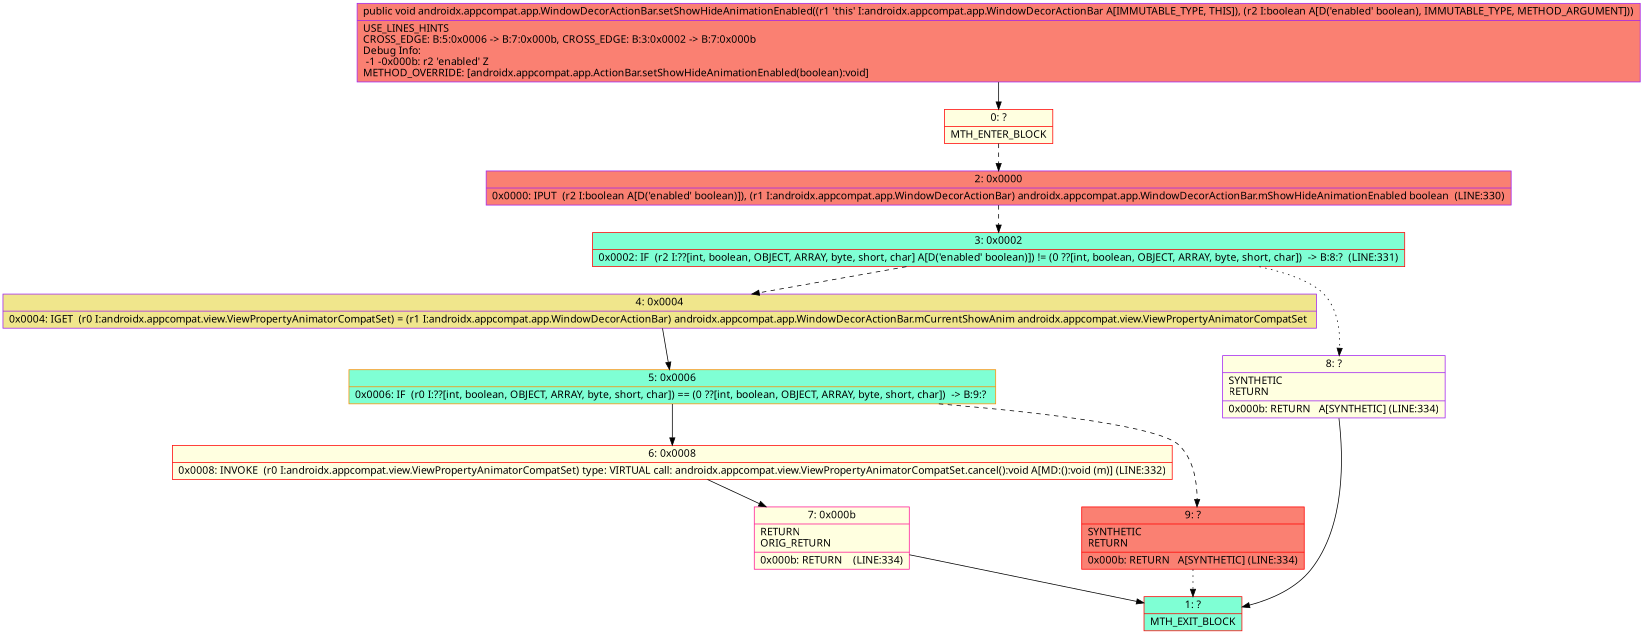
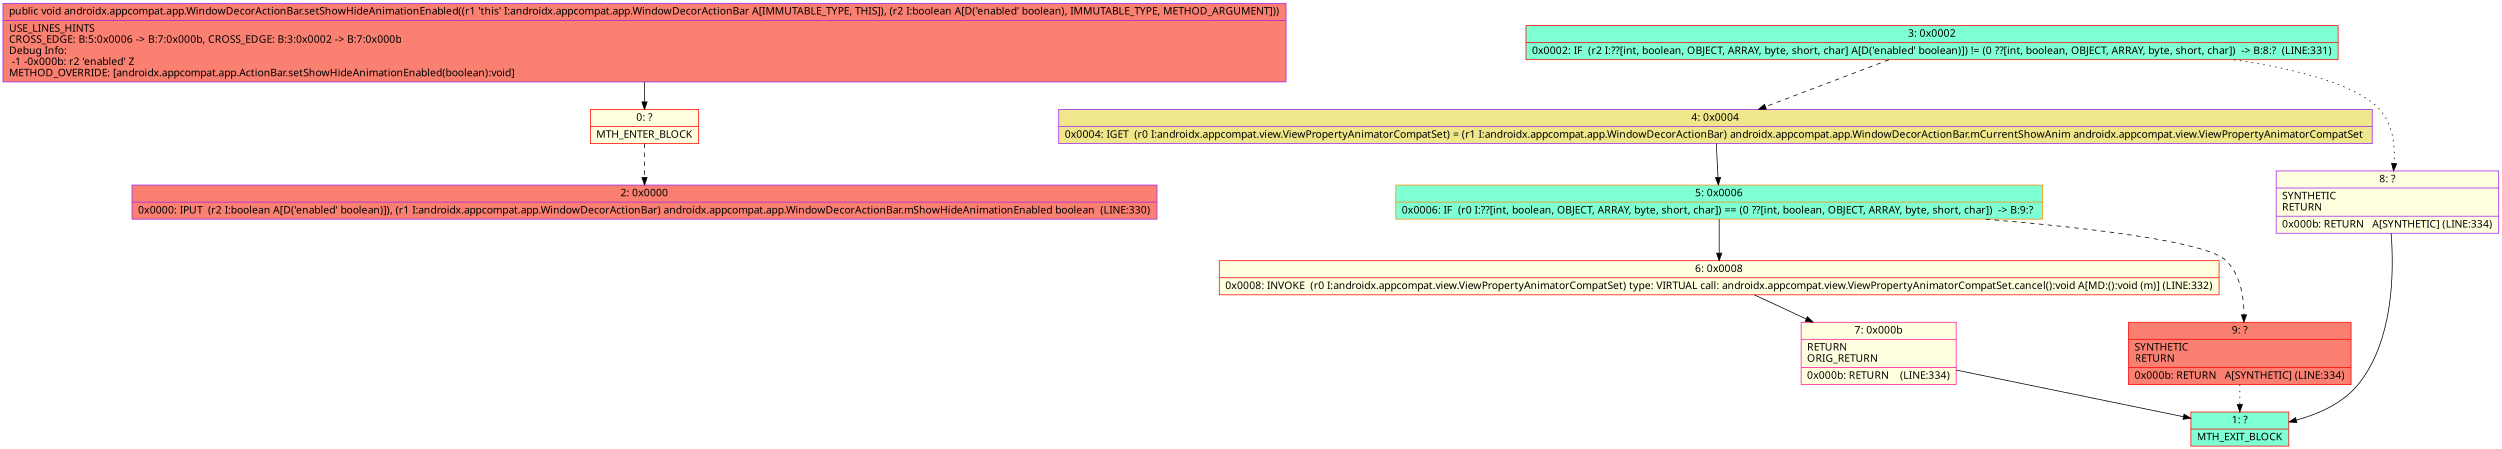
edge "2: 0x0000" -> "3: 0x0002": removed
